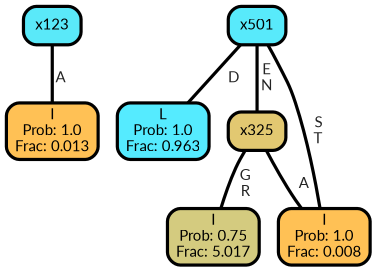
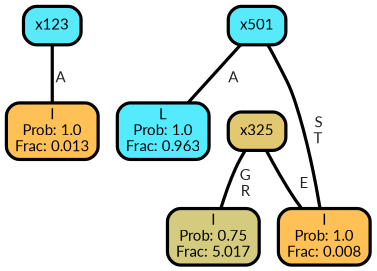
edge "x501" -- "L Prob: 1.0 Frac: 0.963": label " D" -> " A"
edge "x501" -- "x325": removed, label "E N"
edge "x325" -- "I Prob: 1.0 Frac: 0.008": label " A" -> " E"
